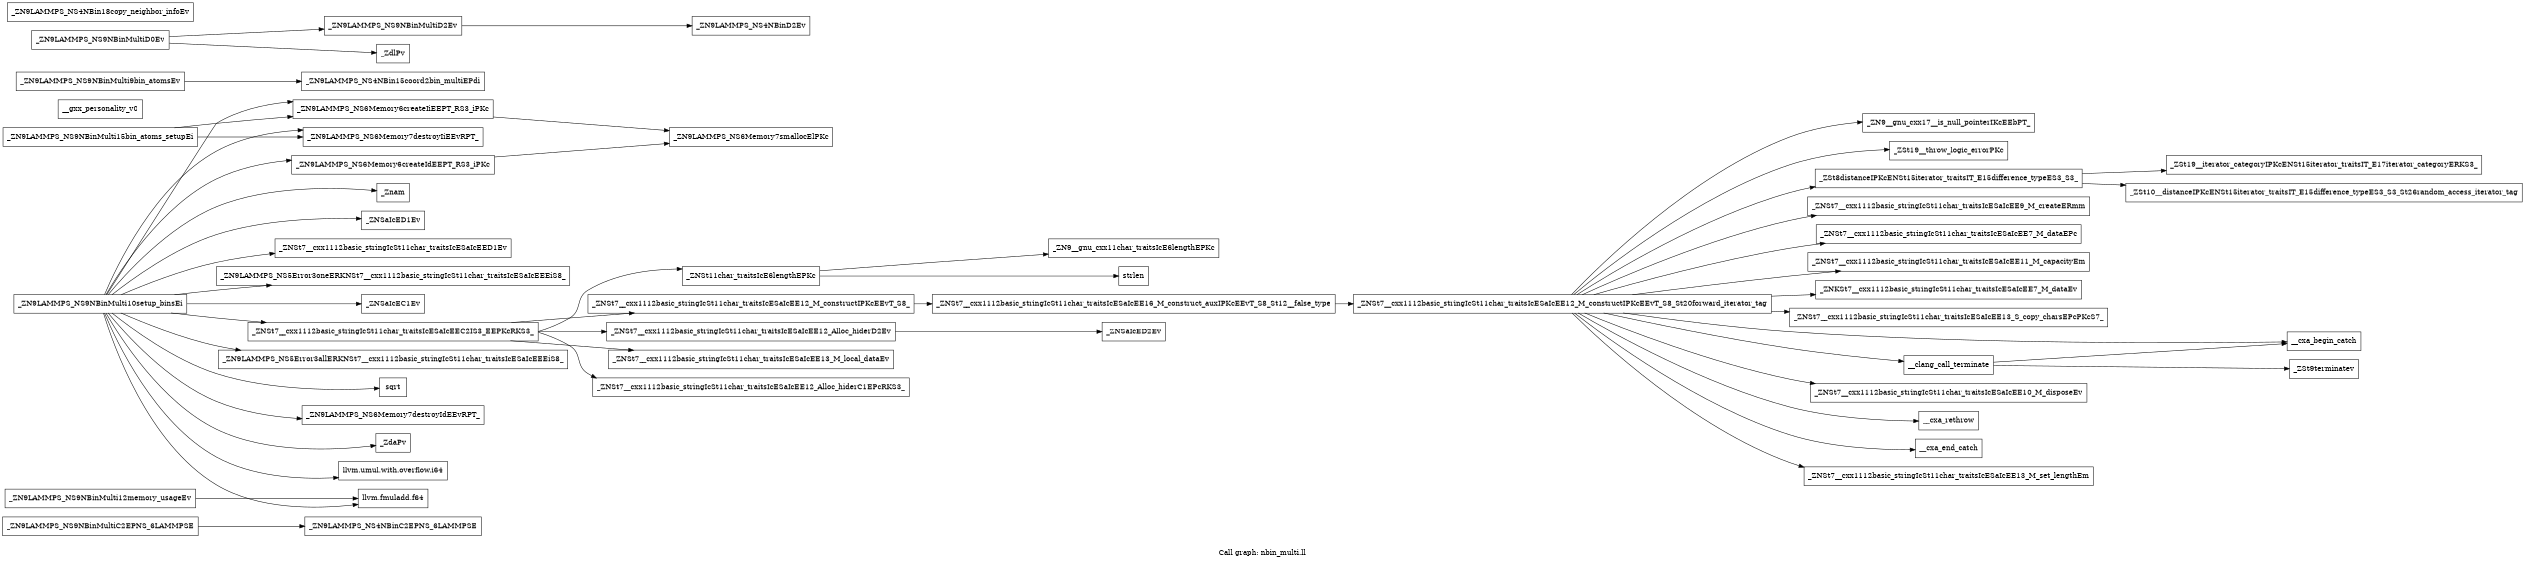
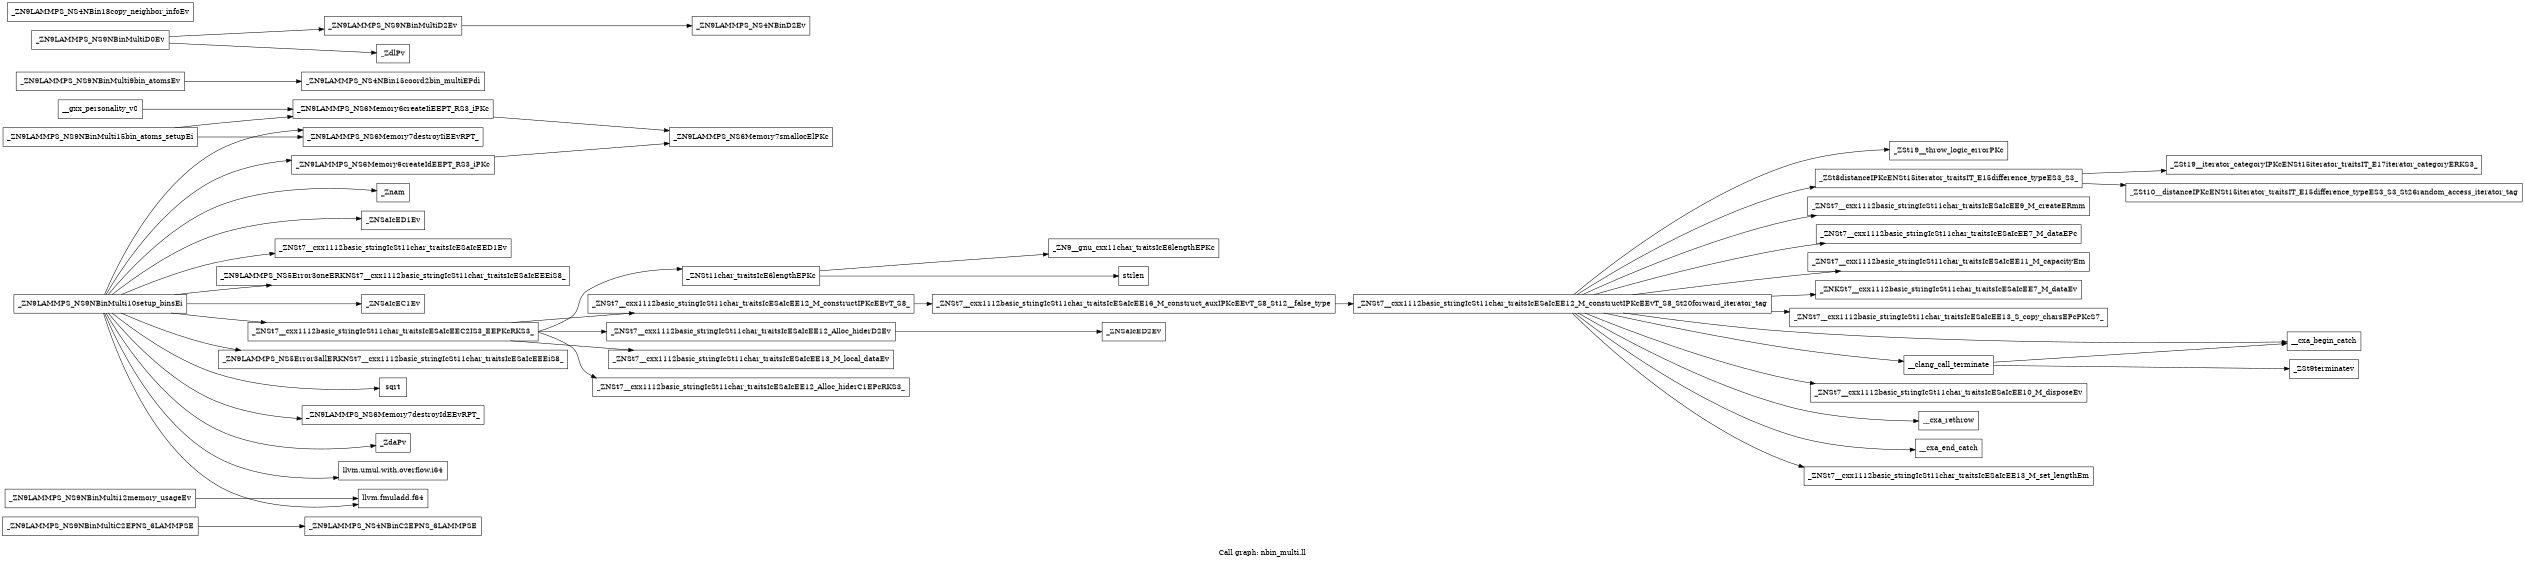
node "_ZN9__gnu_cxx17__is_null_pointerIKcEEbPT_": removed
edge "_ZN9LAMMPS_NS9NBinMulti10setup_binsEi" -> "_ZN9LAMMPS_NS6Memory6createIiEEPT_RS3_iPKc": now "__gxx_personality_v0" -> "_ZN9LAMMPS_NS6Memory6createIiEEPT_RS3_iPKc"
